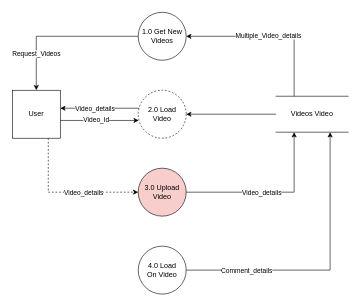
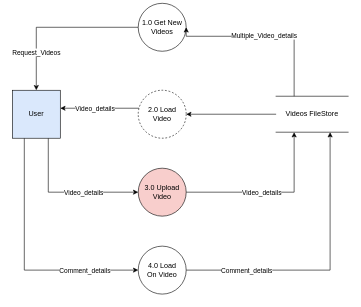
node "1.0 Get New Videos": moved (162, 36) -> (162, 27)
node "User": fillcolor #ffffff -> #dae8fc
node "Videos Video": label "Videos Video" -> "Videos FileStore"
edge "User" -> "2.0 Load Video": removed, label "Video_Id"
edge "User" -> "3.0 Upload Video": style dashed -> solid
edge "User" -> "4.0 Load On Video": added, label "Comment_details"
